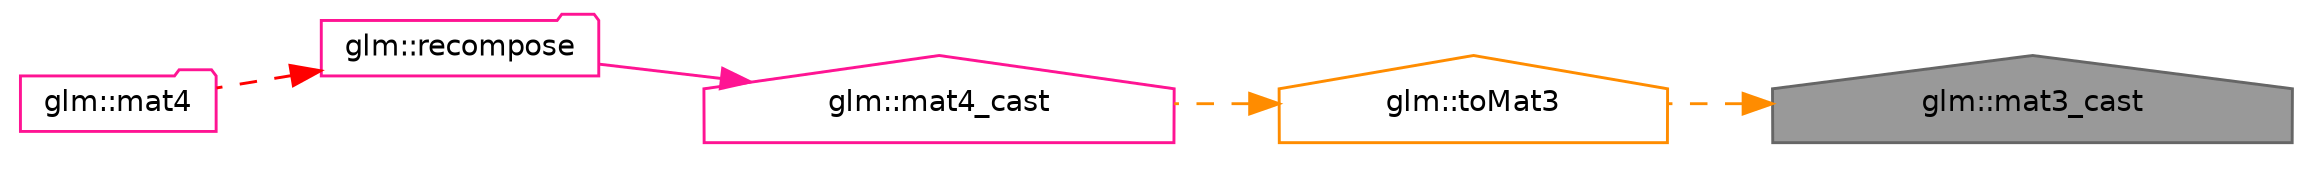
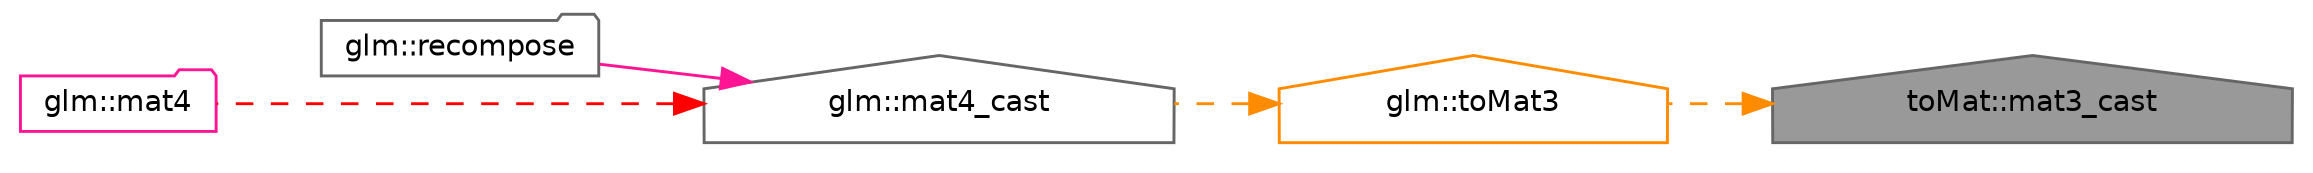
node "glm::recompose": color deeppink -> gray40
edge "glm::mat4" -> "glm::recompose": now "glm::mat4" -> "glm::mat4_cast"
node "glm::mat4_cast": color deeppink -> gray40
node "glm::mat3_cast": label "glm::mat3_cast" -> "toMat::mat3_cast"
